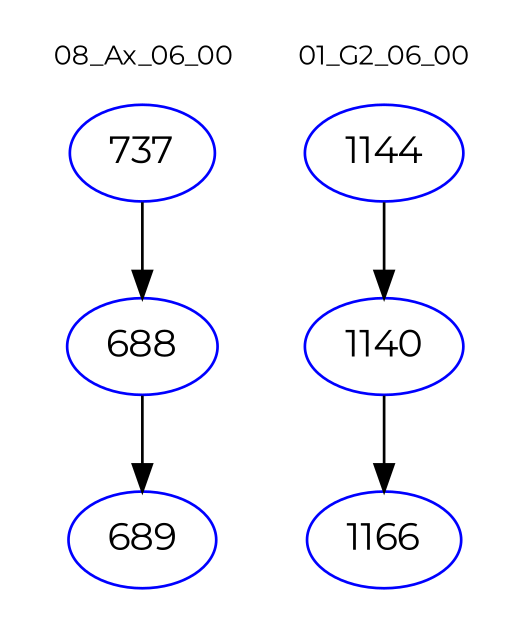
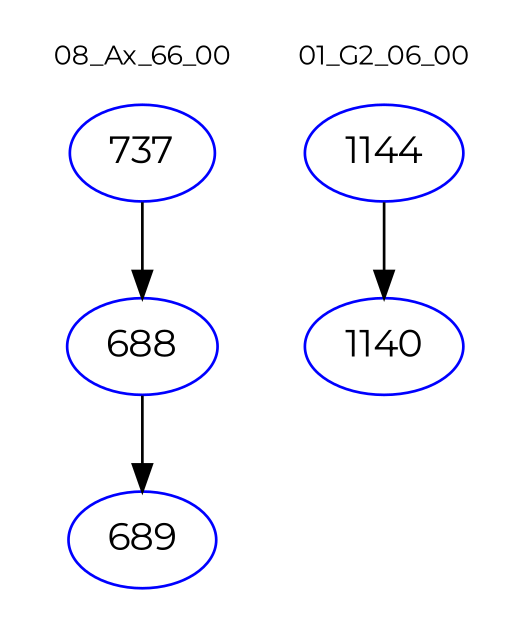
cluster "08_Ax_06_00": label "08_Ax_06_00" -> "08_Ax_66_00"
node "1166": removed
